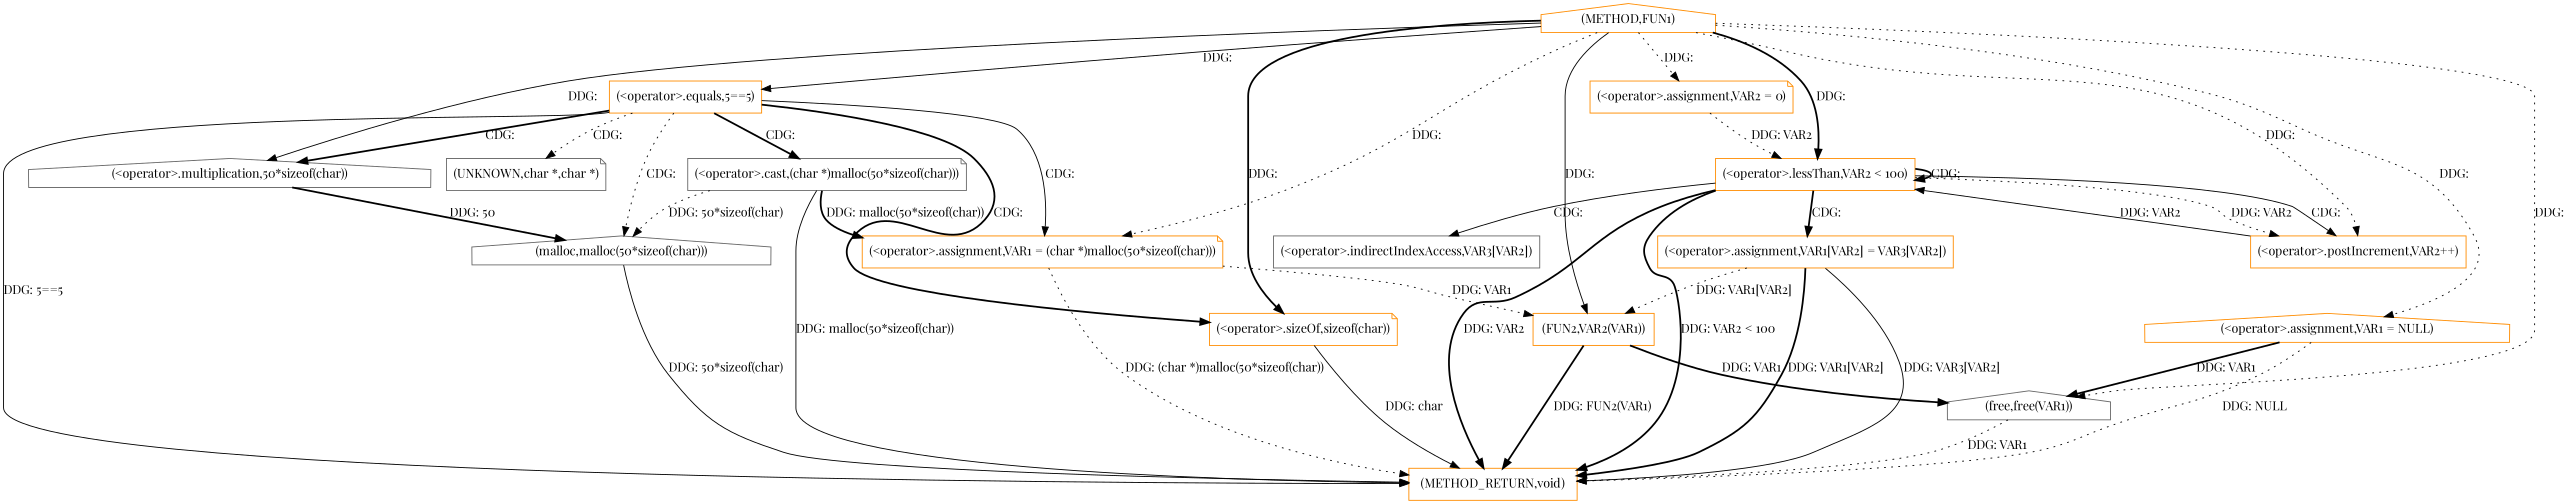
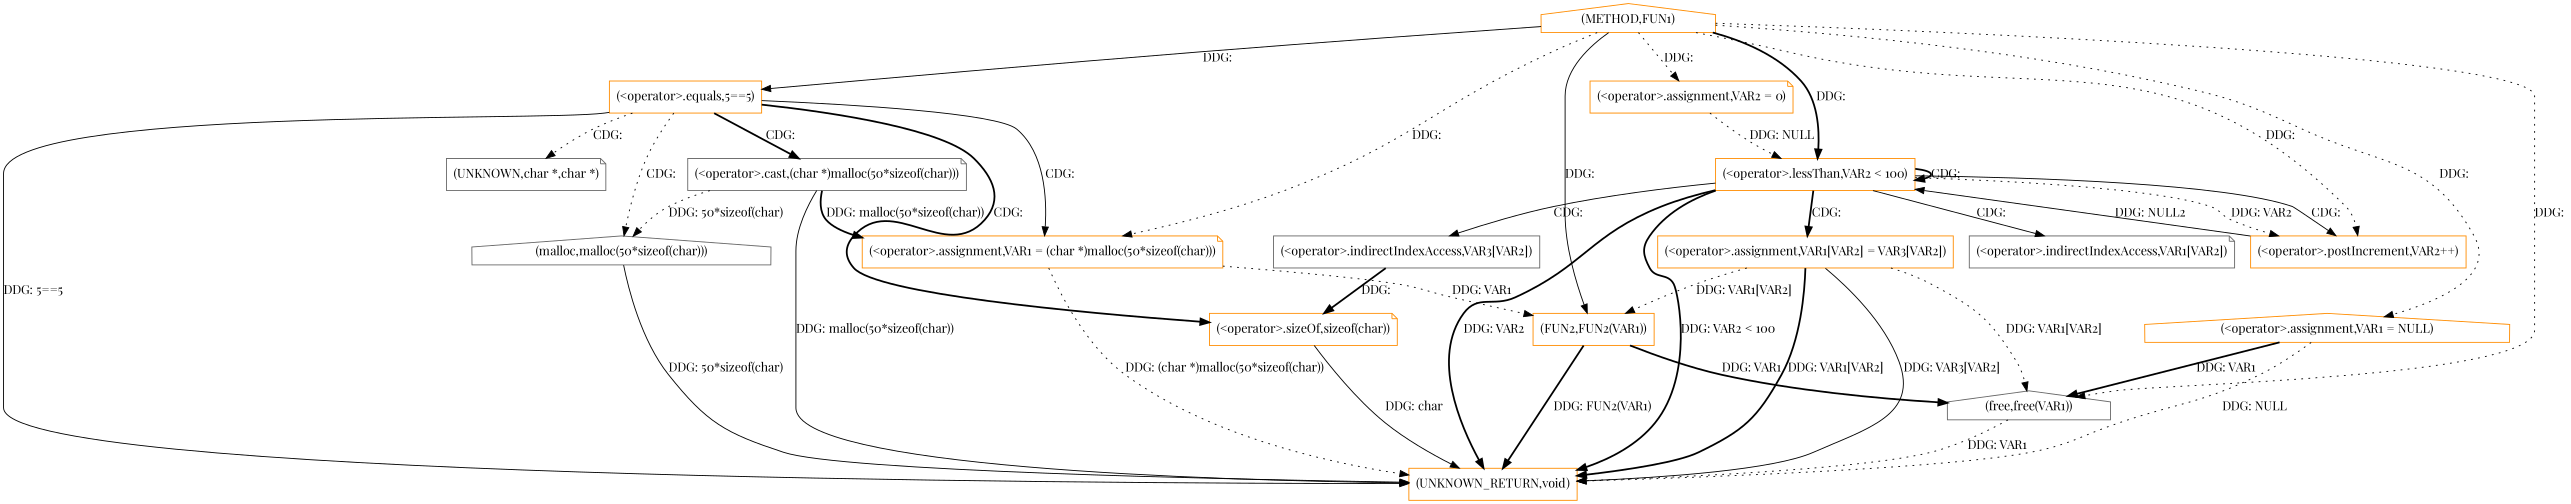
edge "(METHOD,FUN1)" -> "(<operator>.sizeOf,sizeof(char))": now "(<operator>.indirectIndexAccess,VAR3[VAR2])" -> "(<operator>.sizeOf,sizeof(char))"
edge "(<operator>.assignment,VAR2 = 0)" -> "(<operator>.lessThan,VAR2 < 100)": label "DDG: VAR2" -> "DDG: NULL"
node "(<operator>.multiplication,50*sizeof(char))": removed
edge "(<operator>.postIncrement,VAR2++)" -> "(<operator>.lessThan,VAR2 < 100)": label "DDG: VAR2" -> "DDG: NULL2"
node "(<operator>.indirectIndexAccess,VAR1[VAR2])": added
edge "(<operator>.assignment,VAR1[VAR2] = VAR3[VAR2])" -> "(free,free(VAR1))": added, label "DDG: VAR1[VAR2]"
node "(FUN2,VAR2(VAR1))": label "(FUN2,VAR2(VAR1))" -> "(FUN2,FUN2(VAR1))"
node "(METHOD_RETURN,void)": label "(METHOD_RETURN,void)" -> "(UNKNOWN_RETURN,void)"
